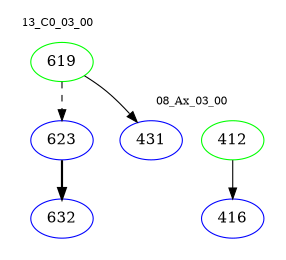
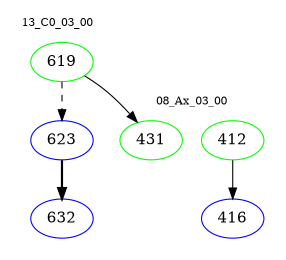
node "431": color blue -> green
